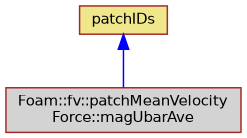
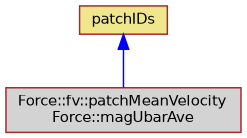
node "Foam::fv::patchMeanVelocity Force::magUbarAve": label "Foam::fv::patchMeanVelocity Force::magUbarAve" -> "Force::fv::patchMeanVelocity Force::magUbarAve"
